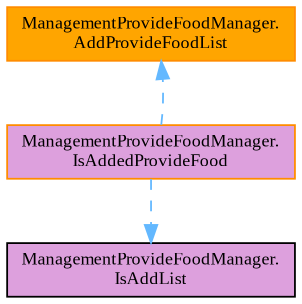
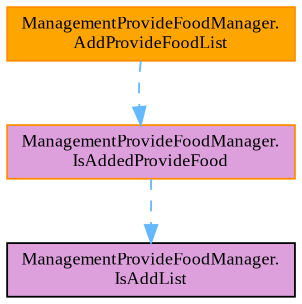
edge "ManagementProvideFoodManager. IsAddedProvideFood" -> "ManagementProvideFoodManager. AddProvideFoodList": reversed
